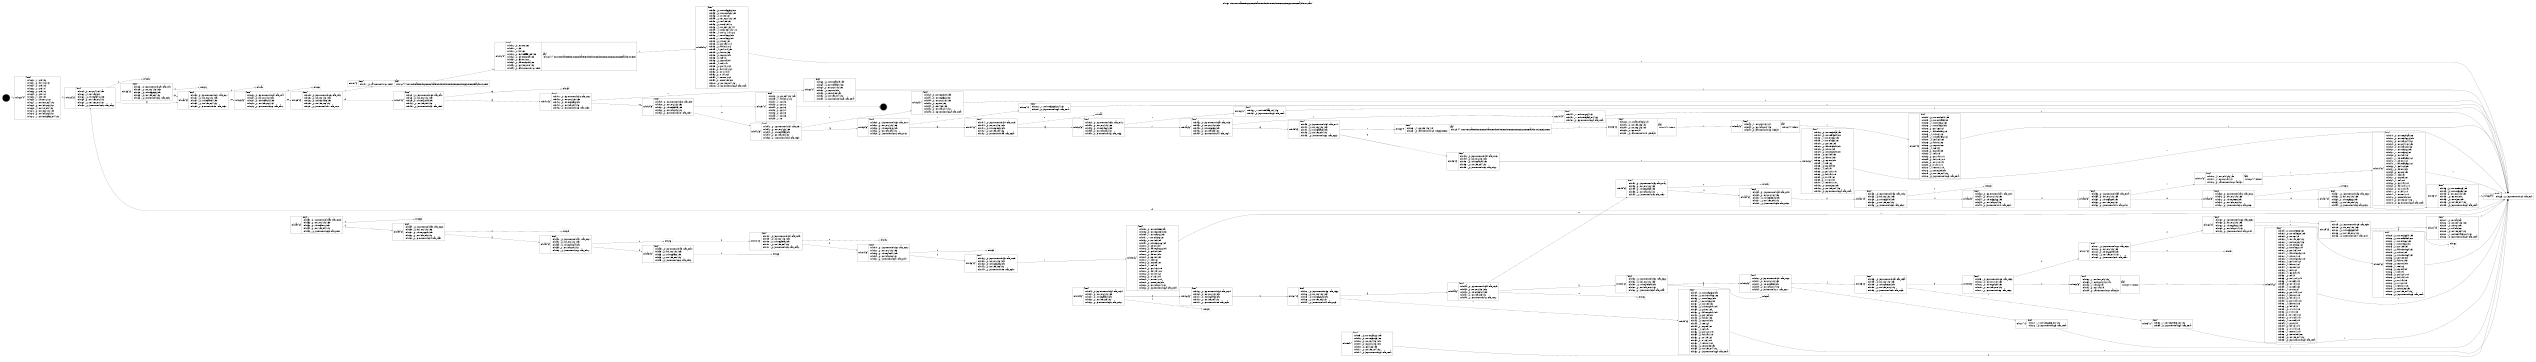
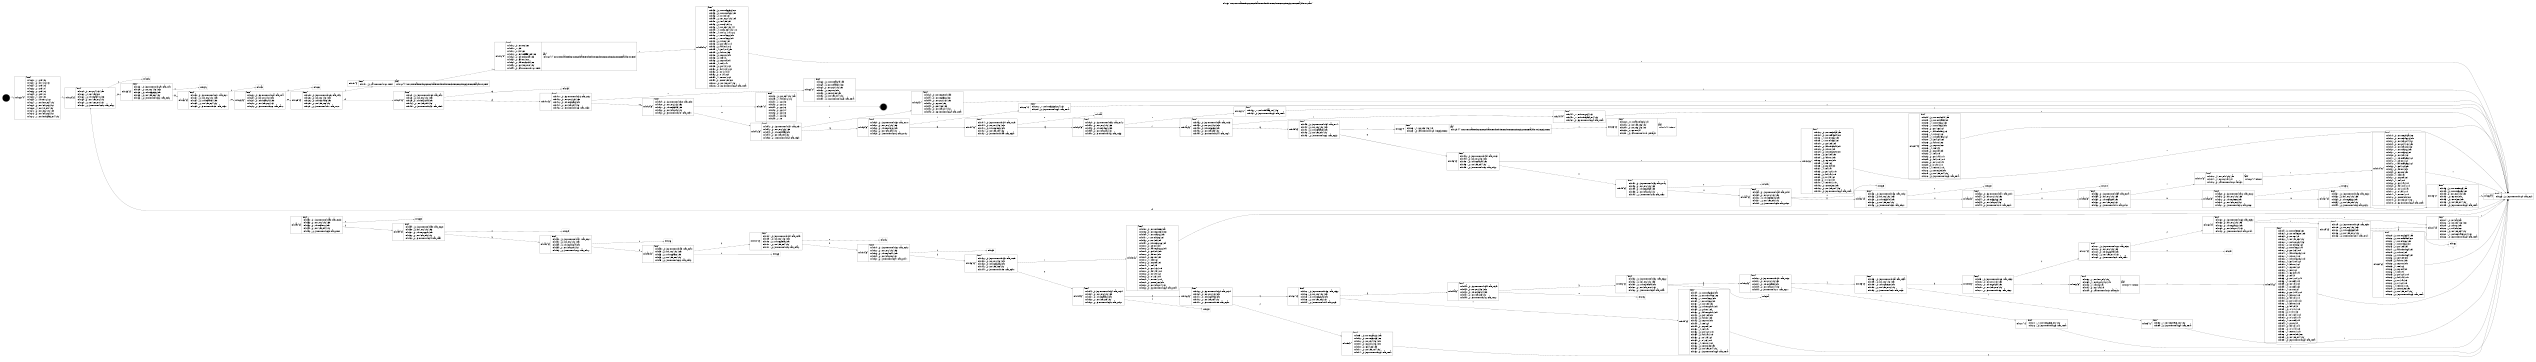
edge "0x40187f [23]" -> "0x4018ac [25]": now "0x40187f [23]" -> "0x401896 [22]"
node "0x4020a5 [15]": removed
node "0x4023de": added
node "0x40211d": added
edge "0x401c30 [25]" -> "0x40202d [88]": now "0x401c30 [25]" -> "0x402014 [25]"
edge "0x401b9a [25]" -> "0x4019f1 [25]": now "0x4019d8 [25]" -> "0x4019f1 [25]"
edge "0x402166" -> "0x401b04 [25]": now "0x401aeb [25]" -> "0x401b04 [25]"
edge "0x401b36 [25]" -> "0x401b4f [25]": added, label "8"
edge "0x401b68 [25]" -> "0x401efe [27]": added, label "2"
